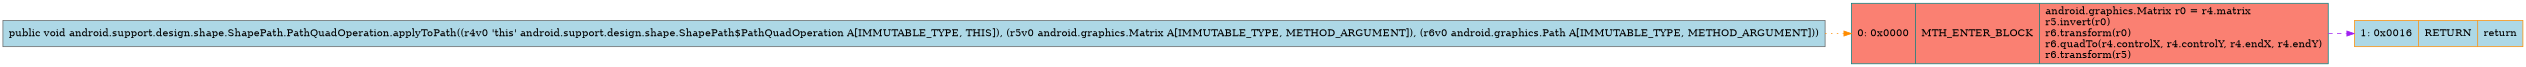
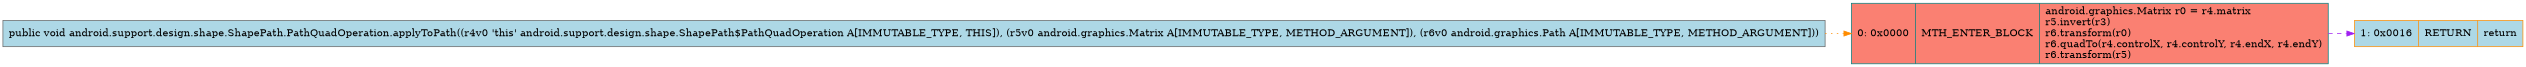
node "0: 0x0000": text "r5.invert(r0)" -> "r5.invert(r3)"
